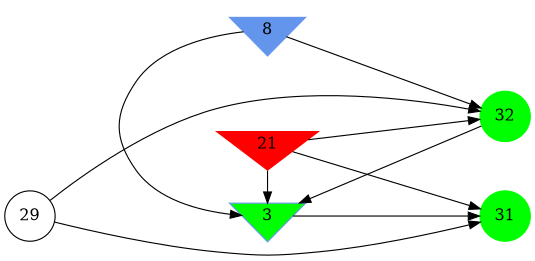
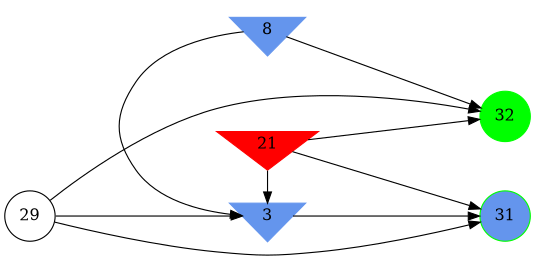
edge "32" -> "3": now "29" -> "3"
node "3": fillcolor green -> cornflowerblue
node "31": fillcolor green -> cornflowerblue
